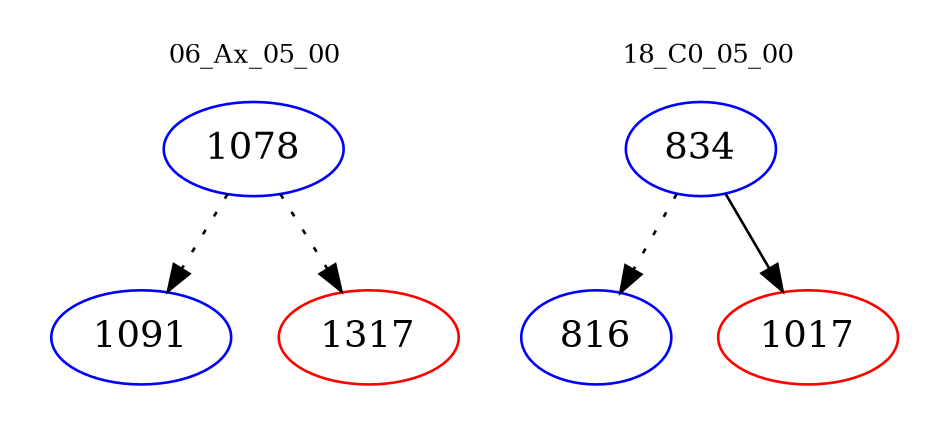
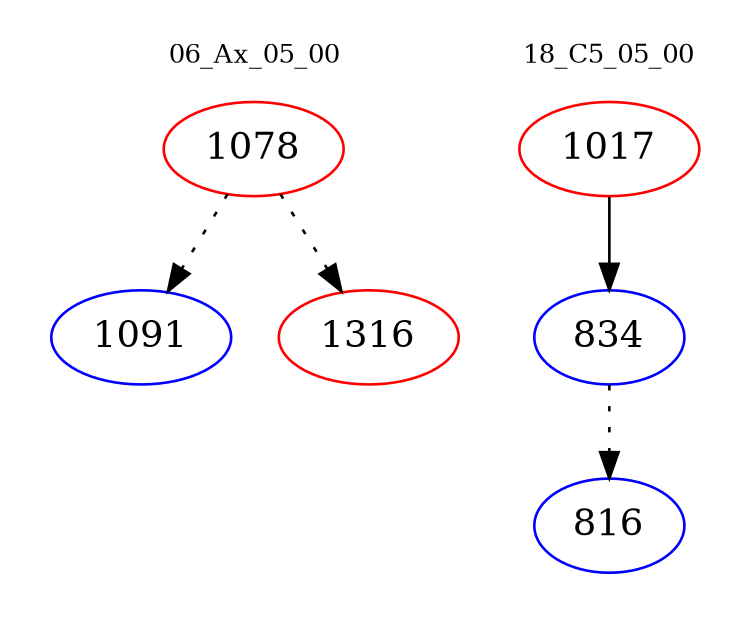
cluster "18_C0_05_00": label "18_C0_05_00" -> "18_C5_05_00"
node "1078": color blue -> red
edge "834" -> "1017": reversed
node "1317": label "1317" -> "1316"
